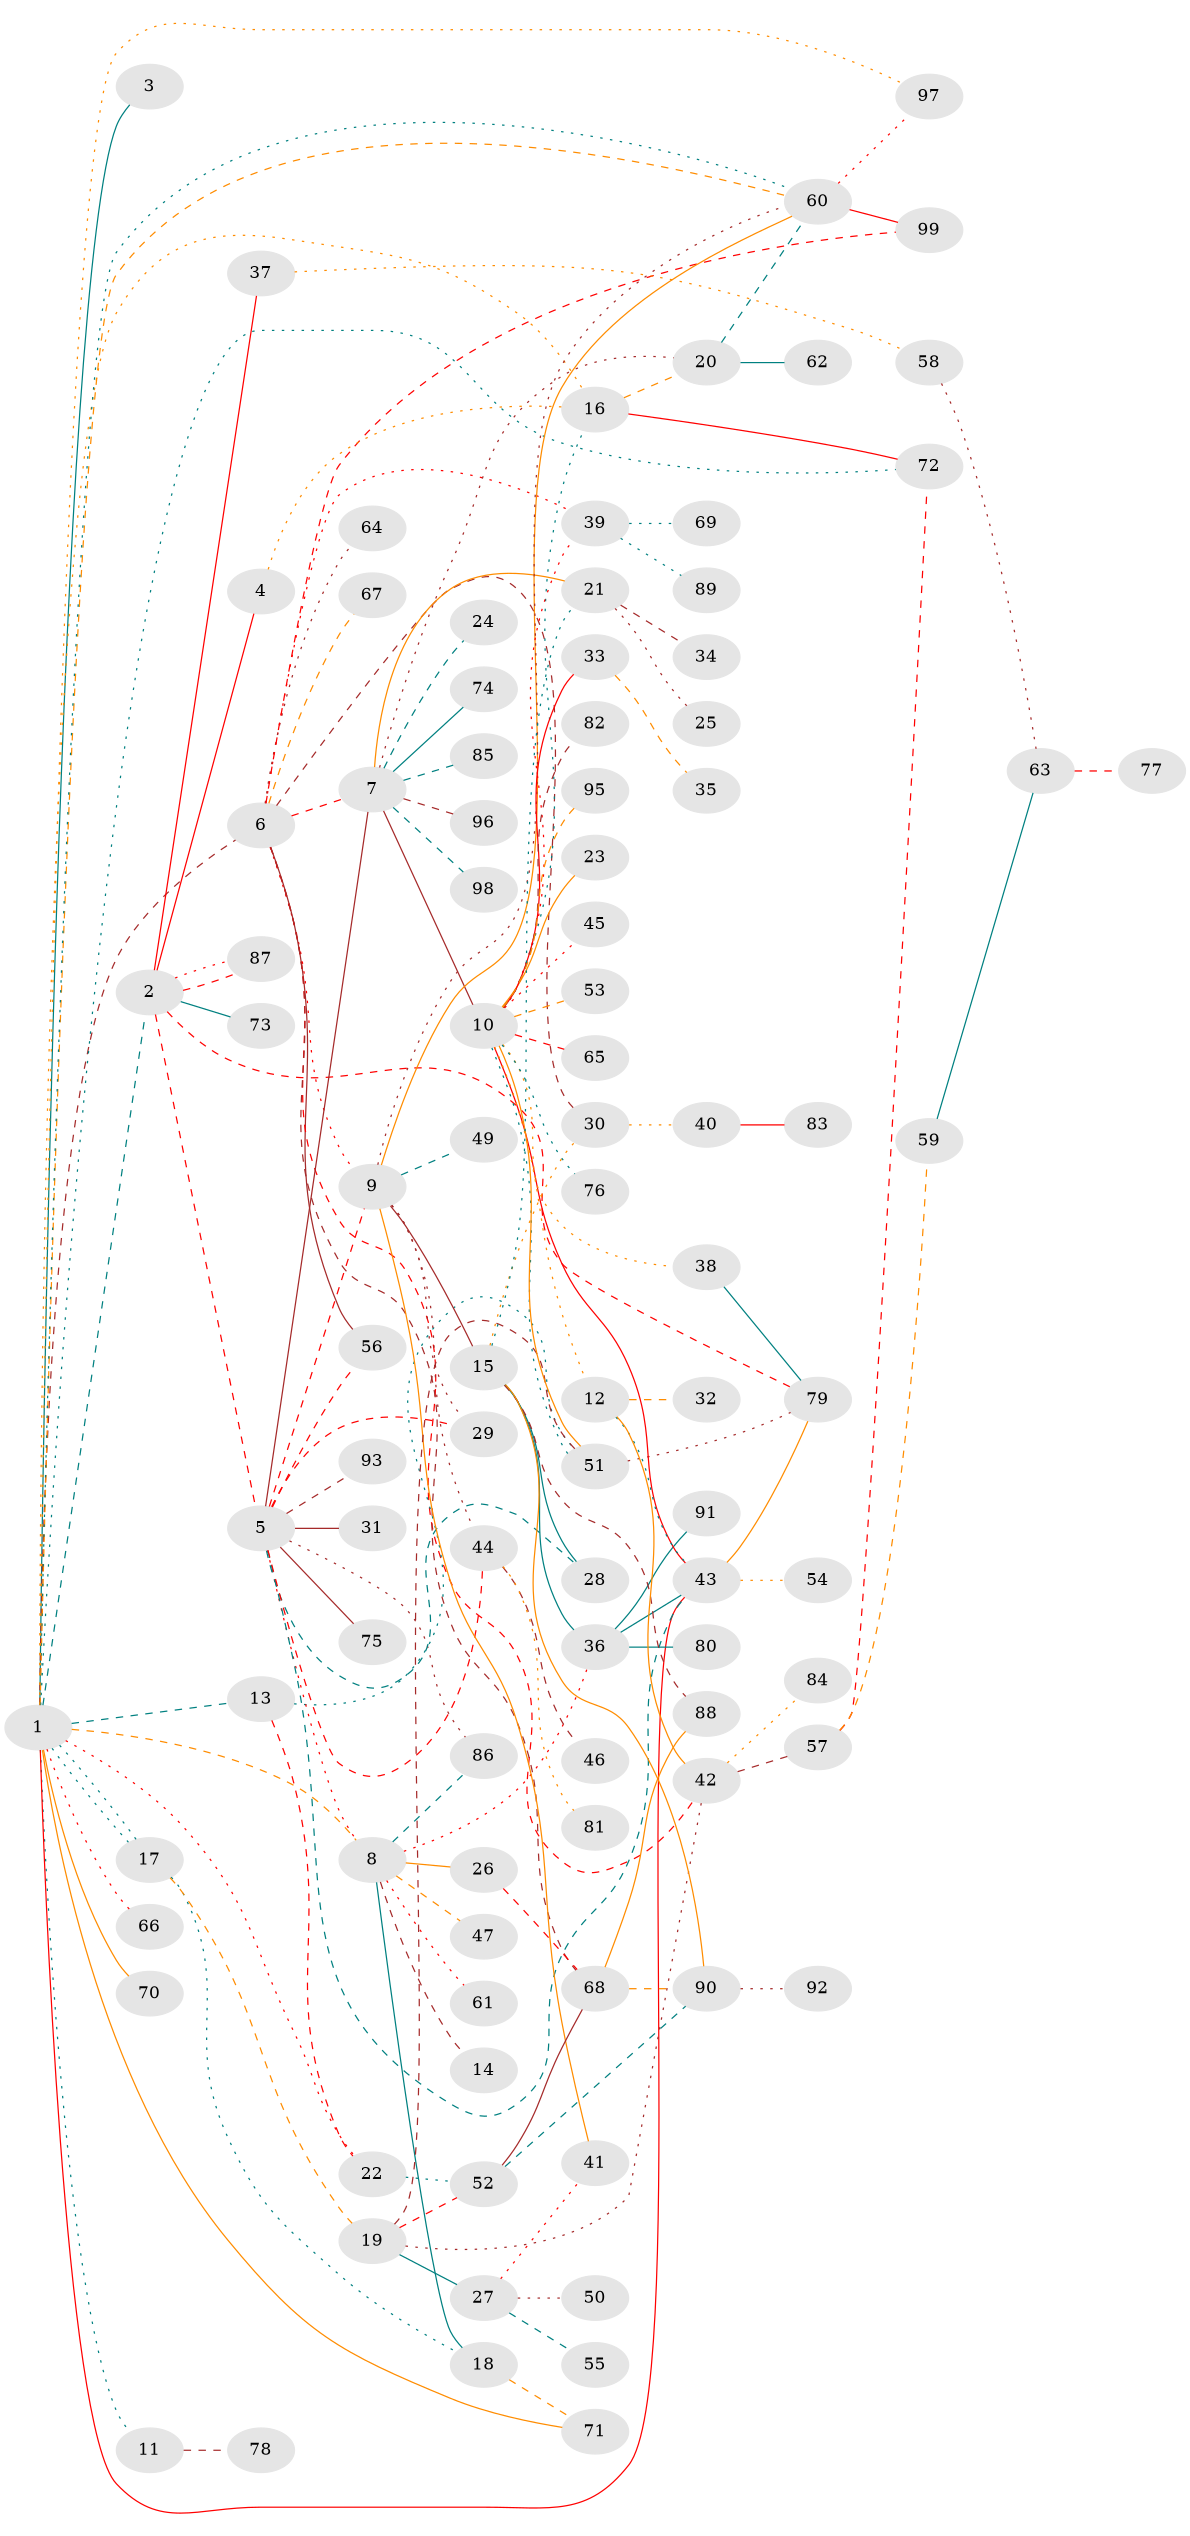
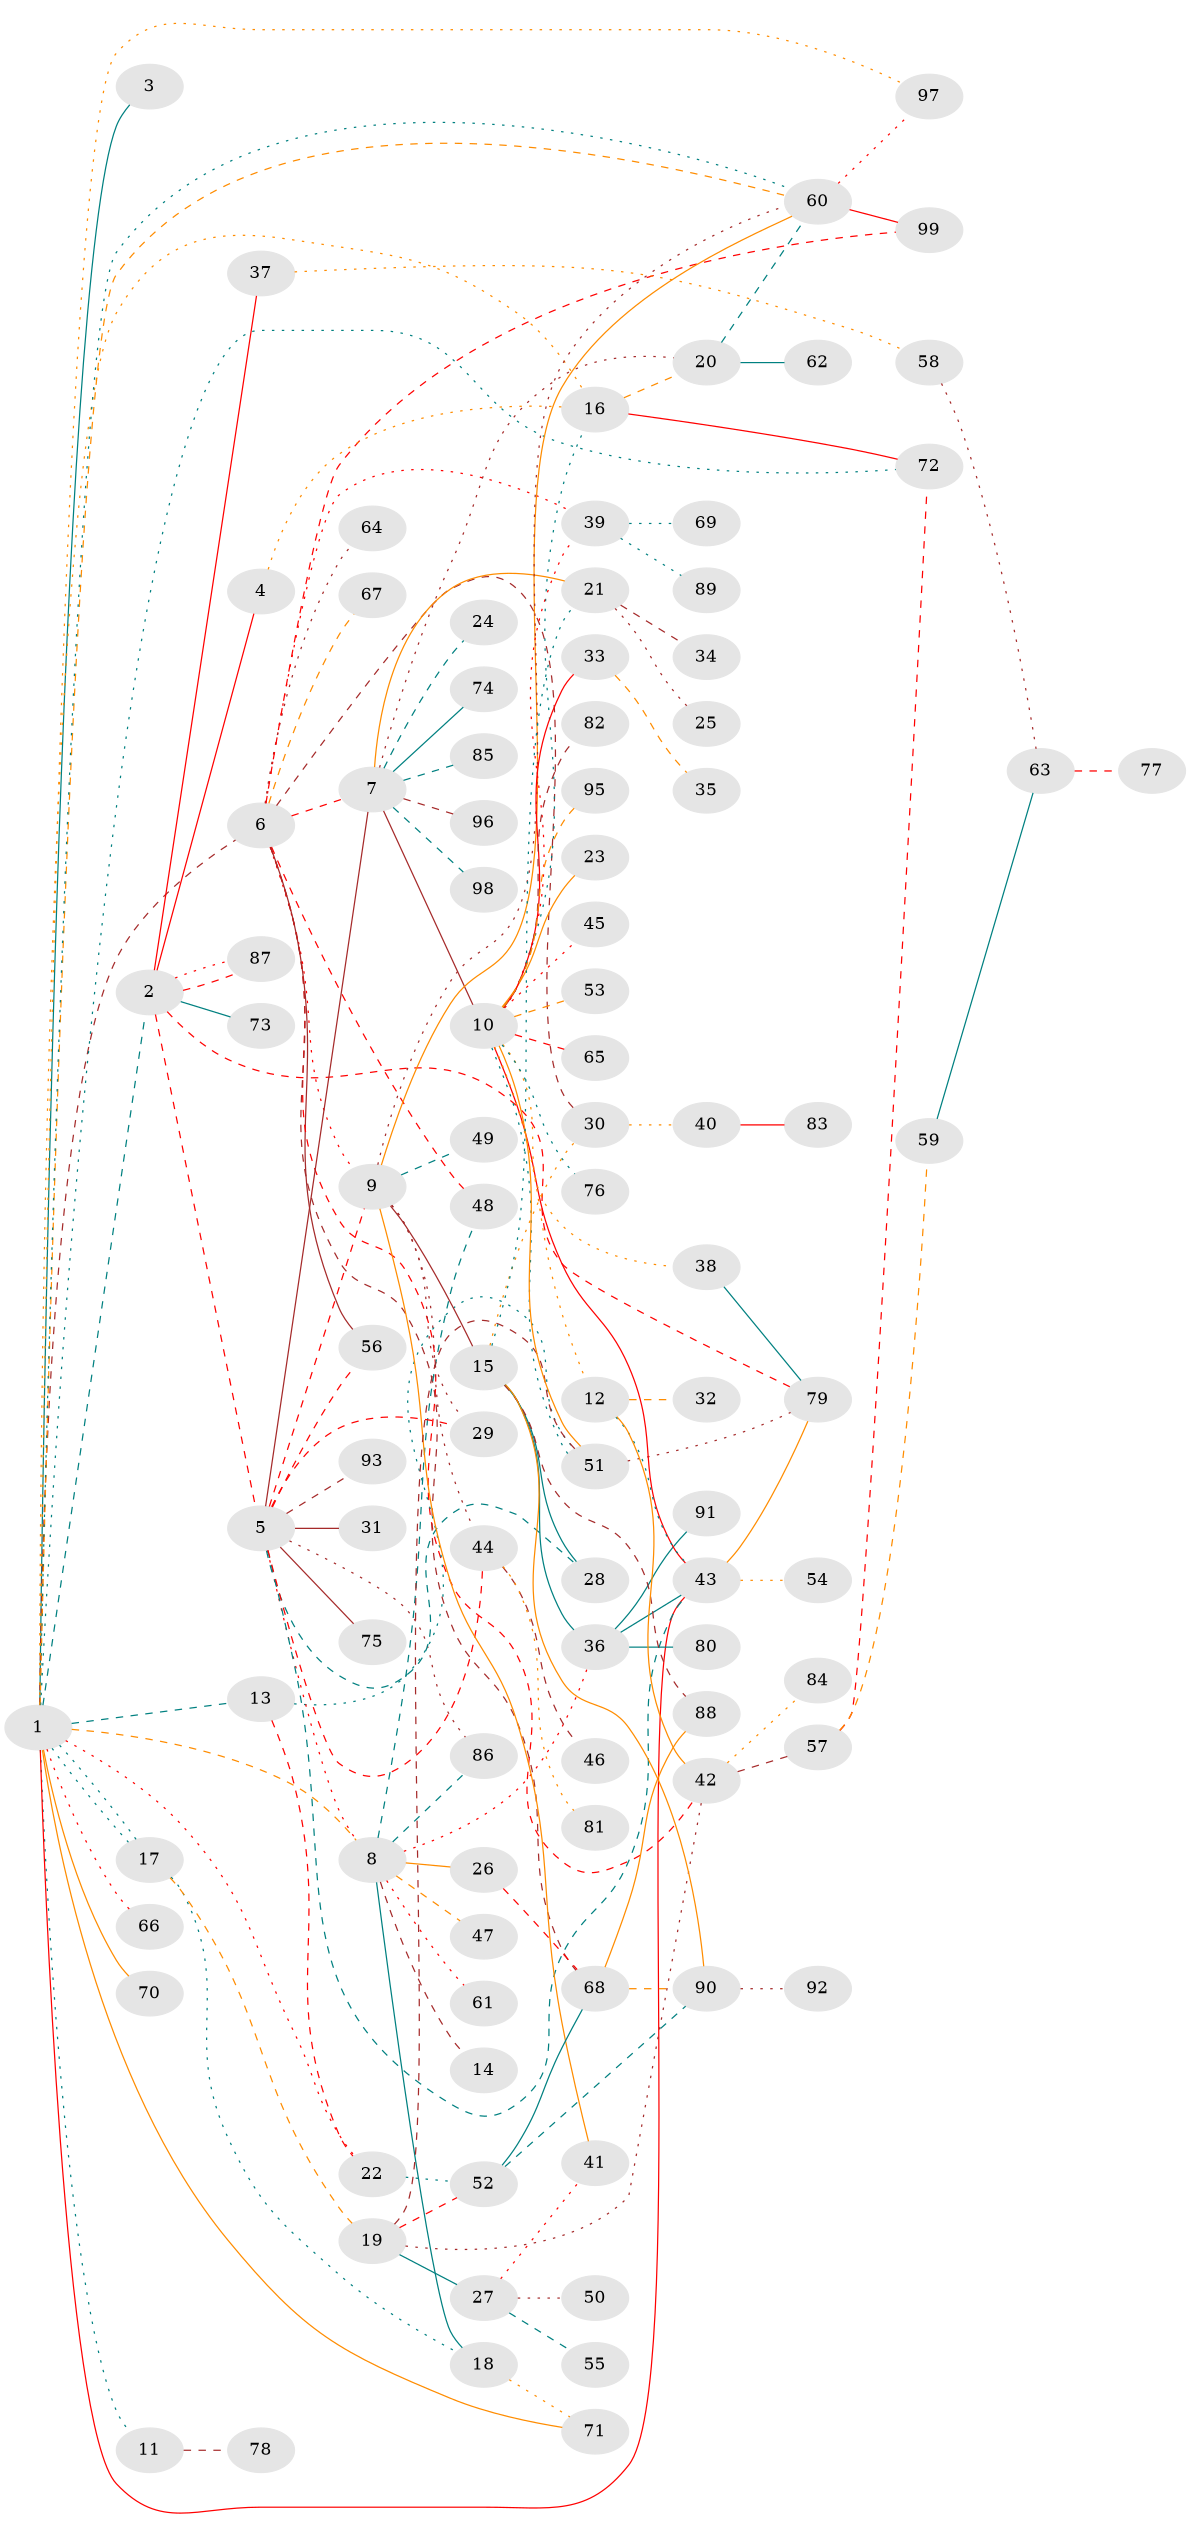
node "48": added
edge "68" -- "52": color brown -> teal
edge "18" -- "71": style dashed -> dotted
